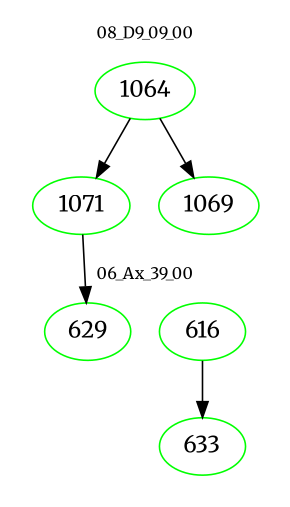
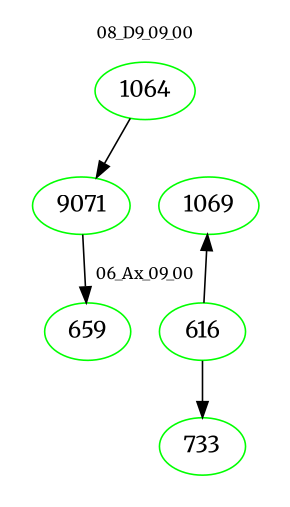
edge "1064" -> "1069": now "616" -> "1069"
node "1071": label "1071" -> "9071"
cluster "06_Ax_39_00": label "06_Ax_39_00" -> "06_Ax_09_00"
node "629": label "629" -> "659"
node "633": label "633" -> "733"
